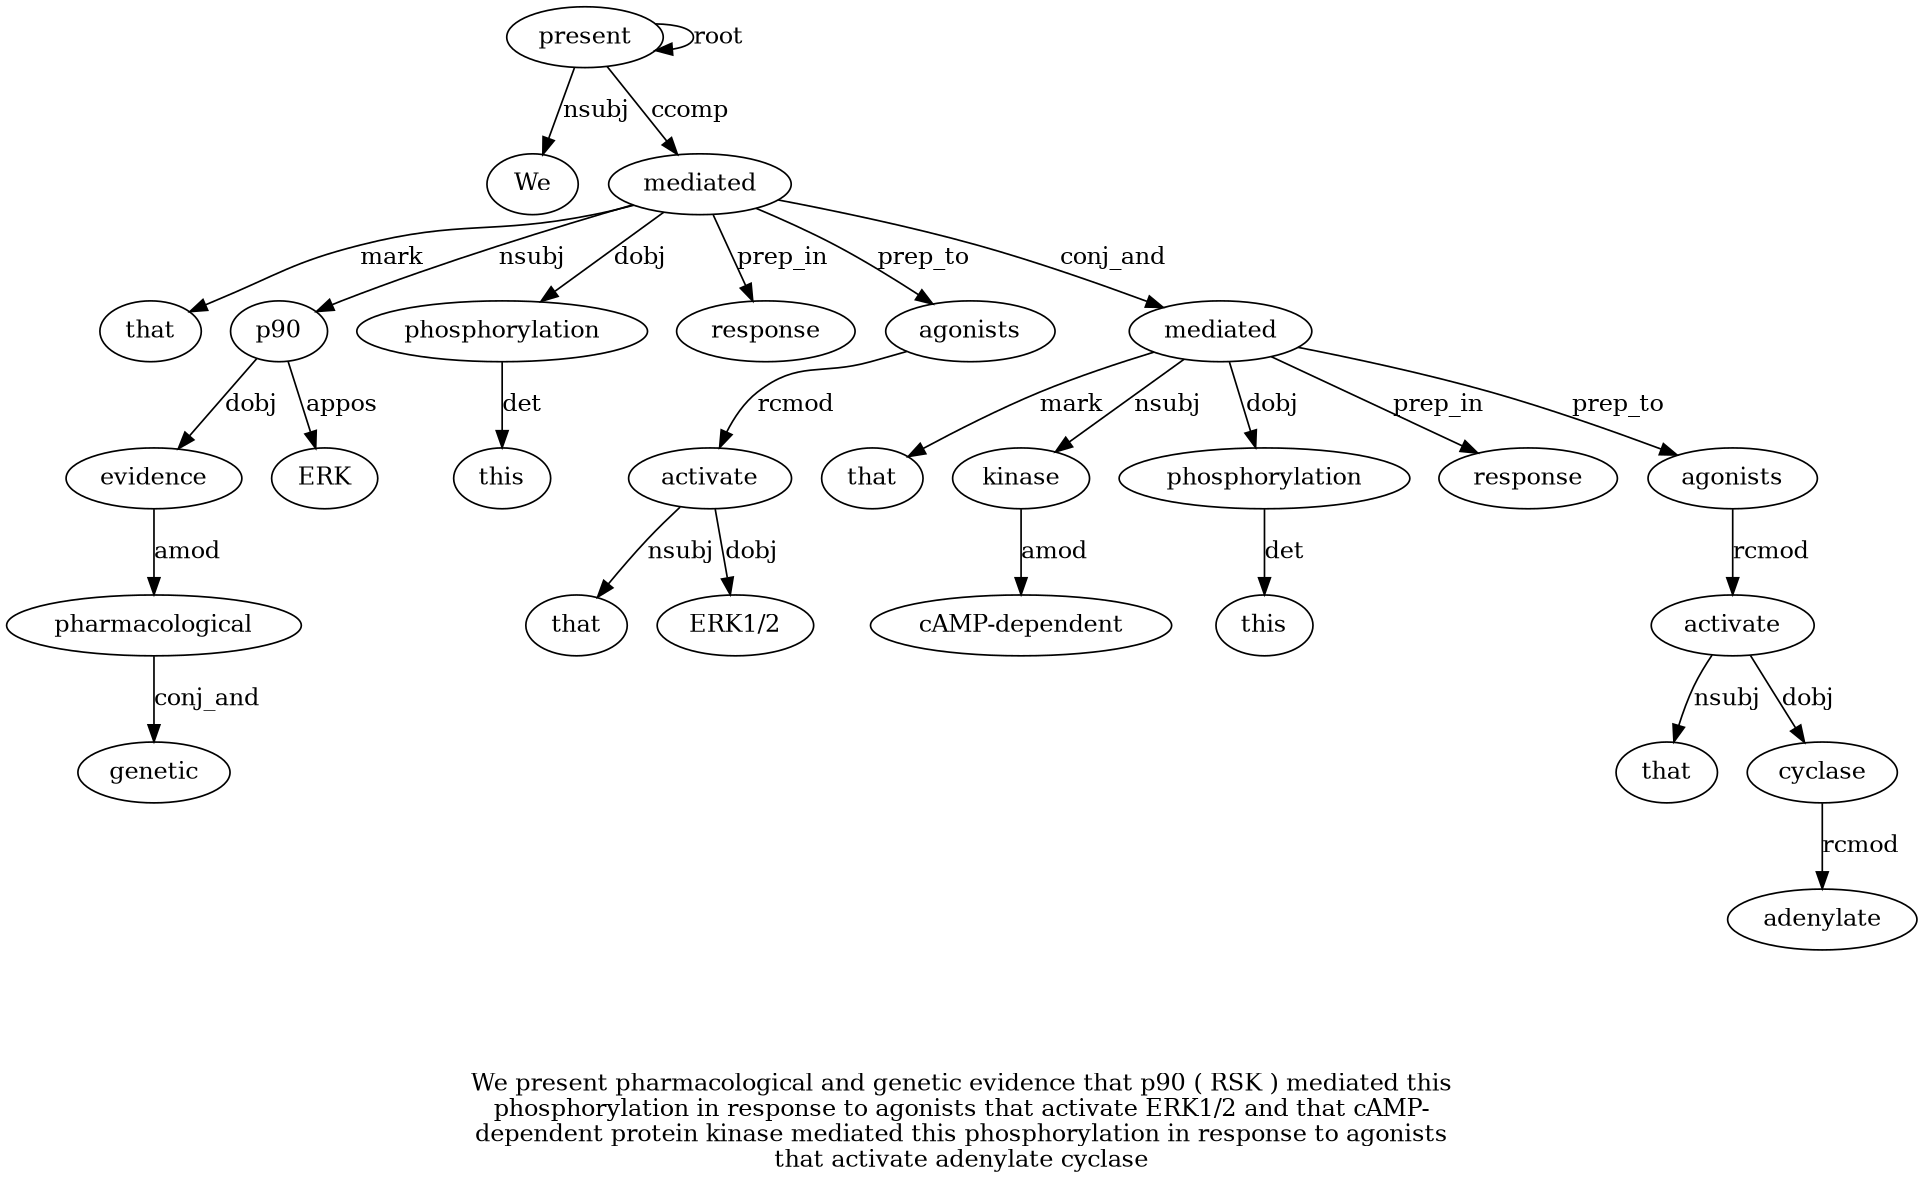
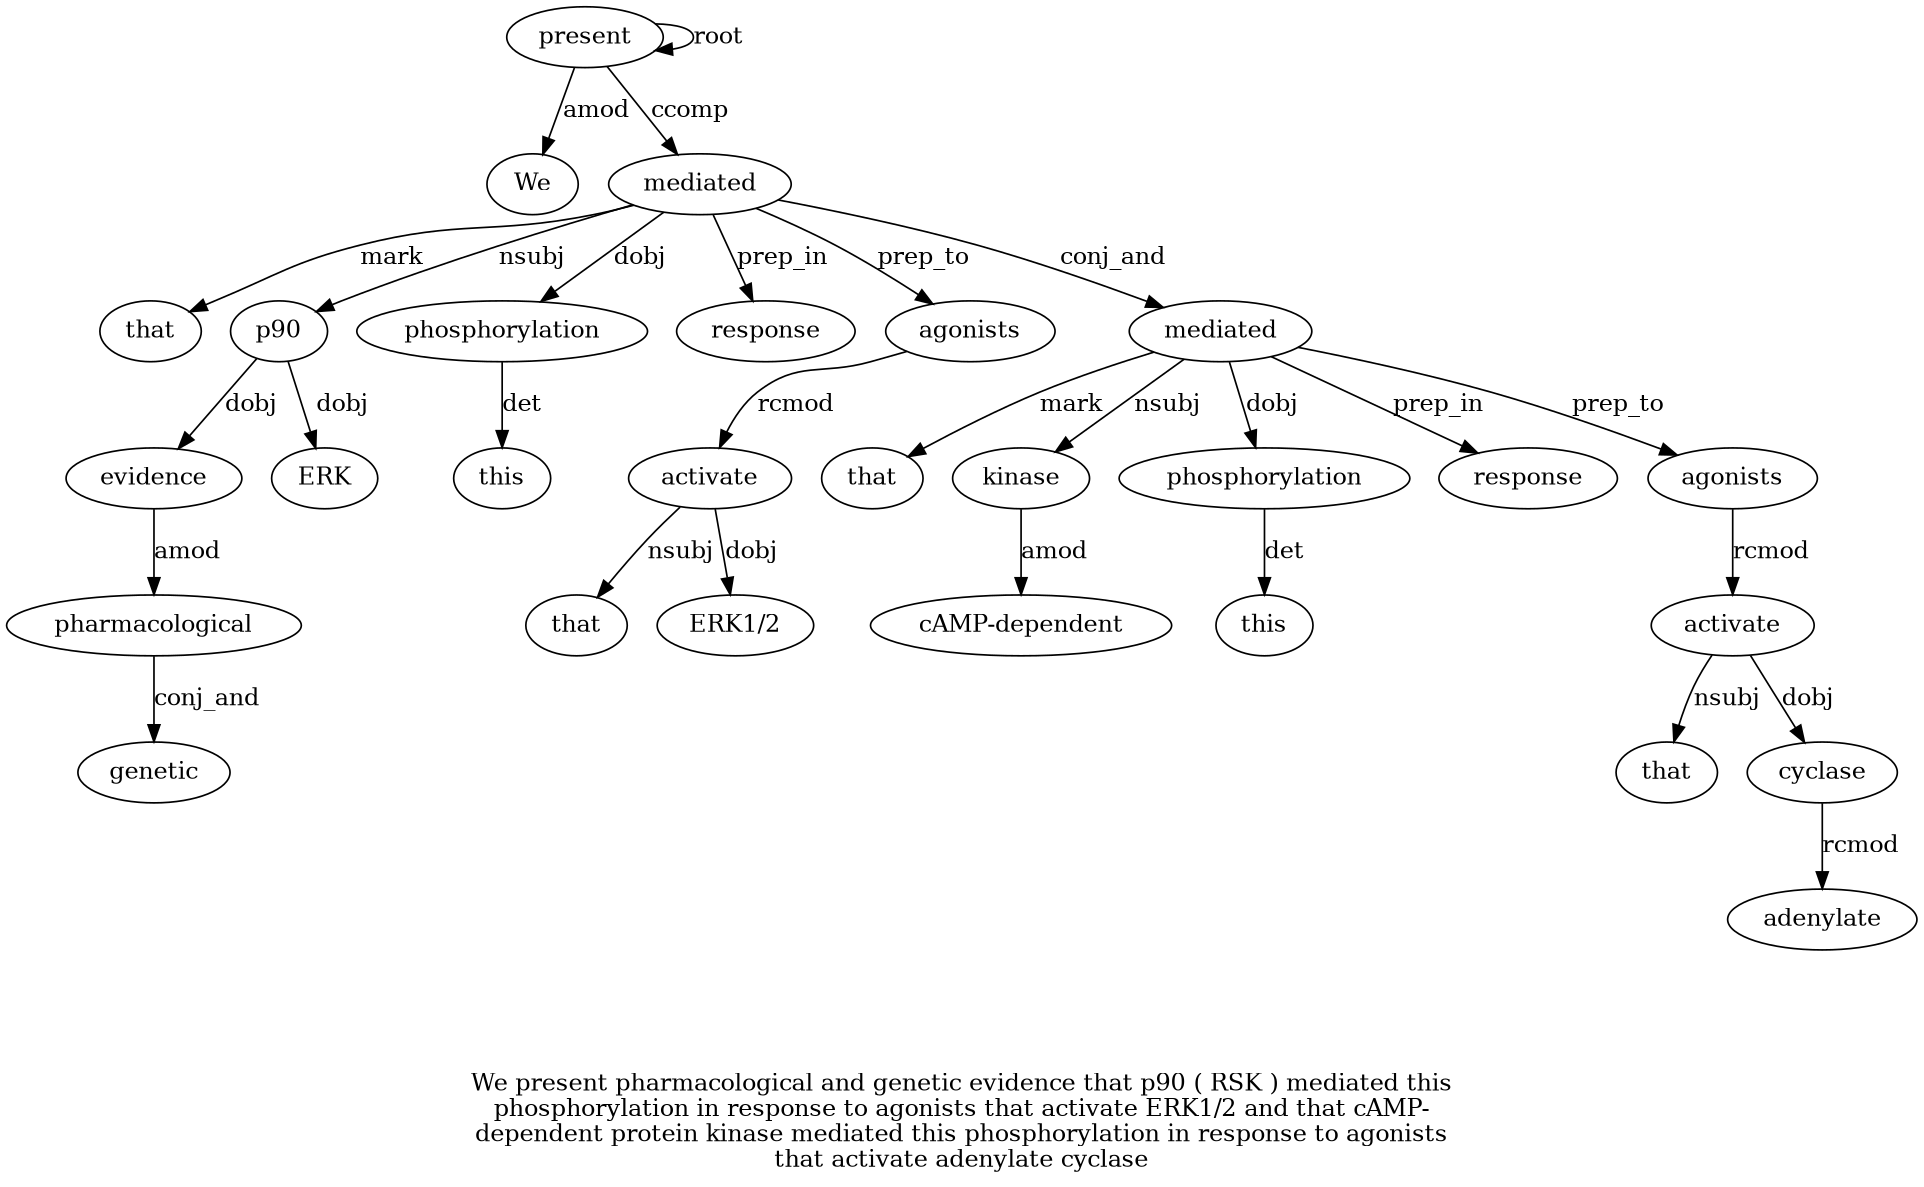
edge "present" -> "We": label "nsubj" -> "amod"
edge "p90" -> "ERK": label "appos" -> "dobj"
